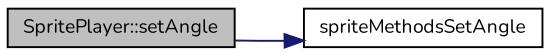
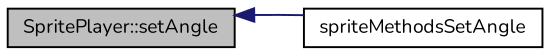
edge "SpritePlayer::setAngle" -> "spriteMethodsSetAngle": reversed
